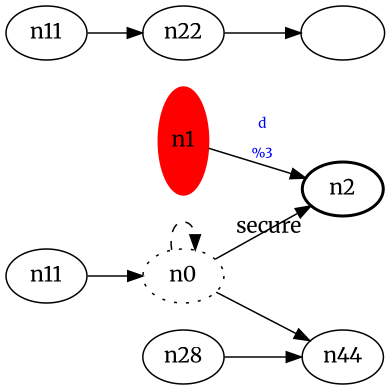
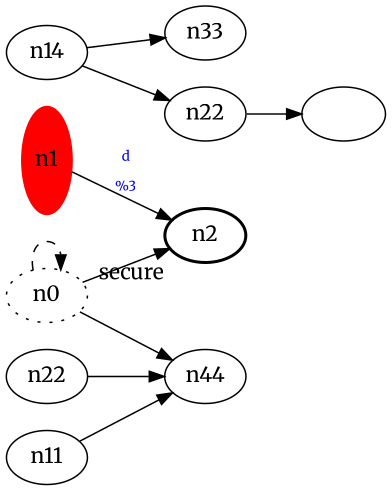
node "n11": label "n11" -> "n14"
node "n33": added
edge "󠁚n11" -> "n0": now "󠁚n11" -> "n44"
node "n28": label "n28" -> "n22"
